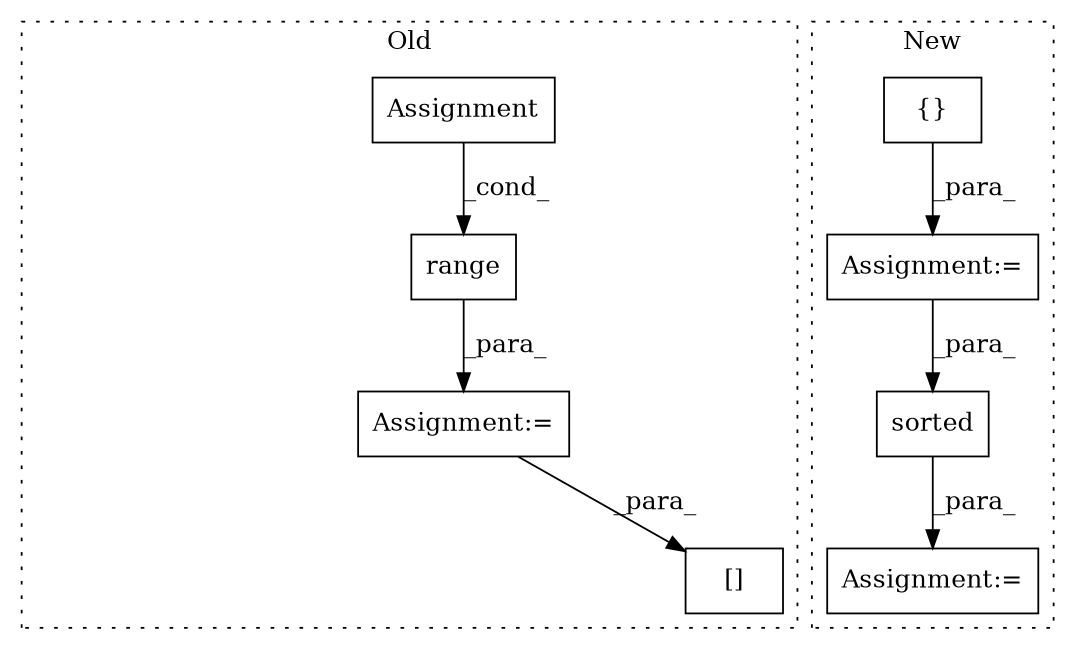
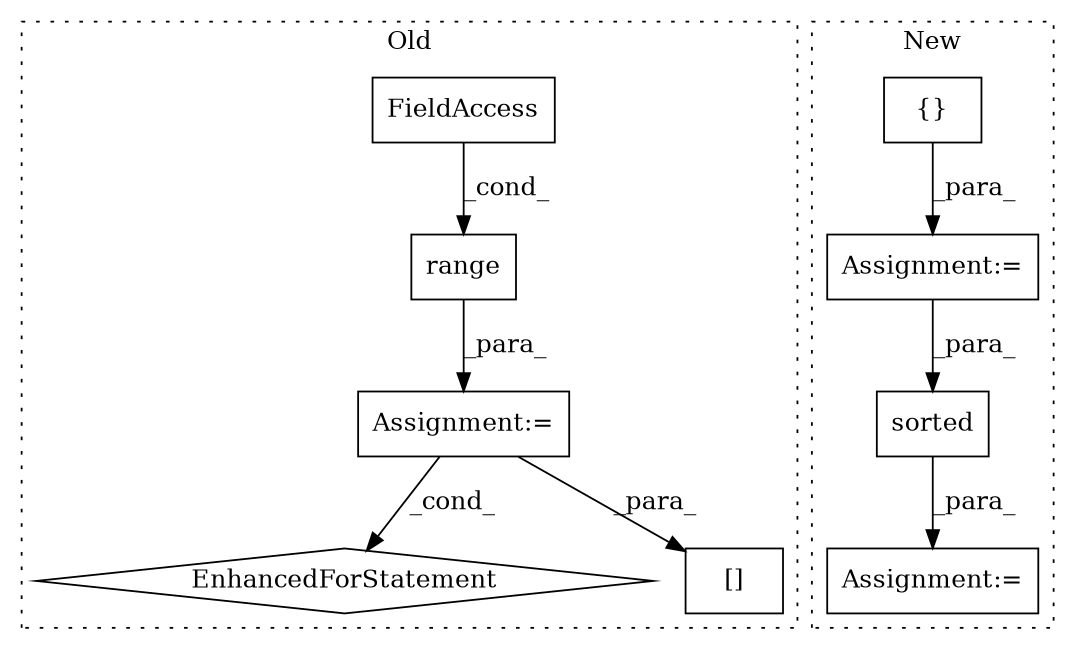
node "Assignment": label "Assignment" -> "FieldAccess"
node "EnhancedForStatement": added
